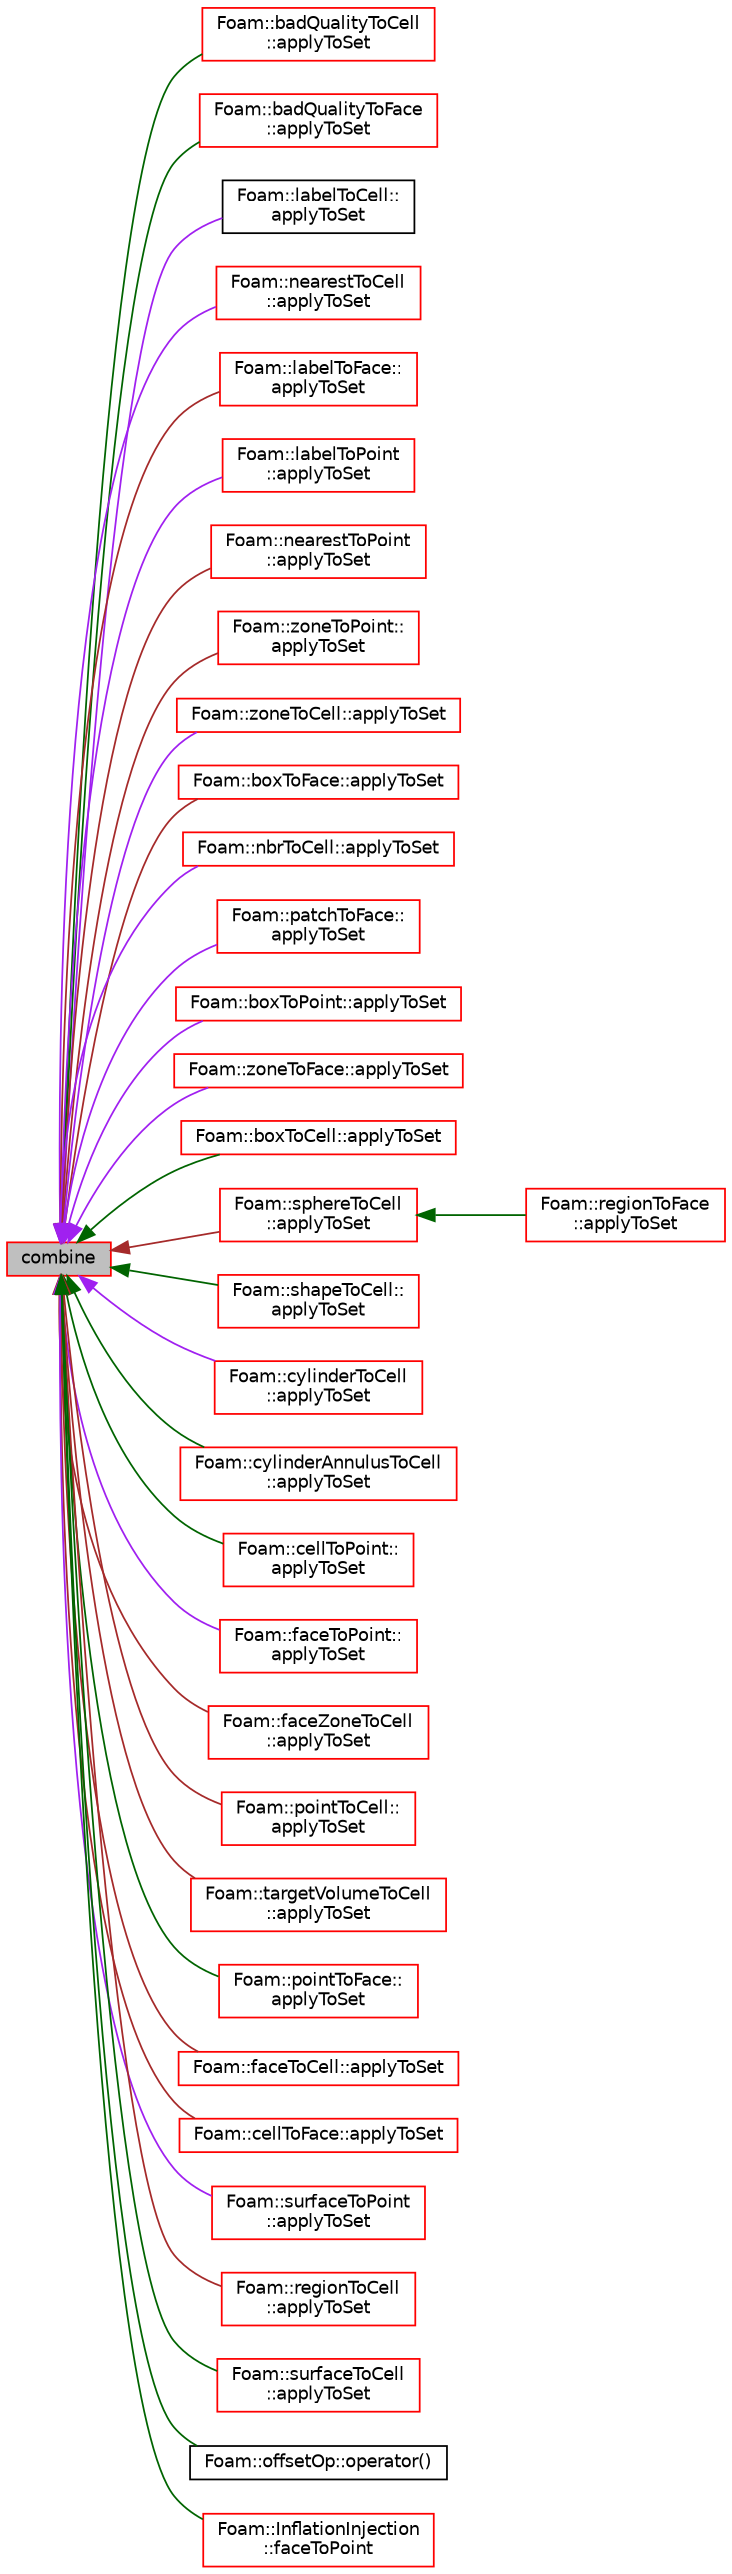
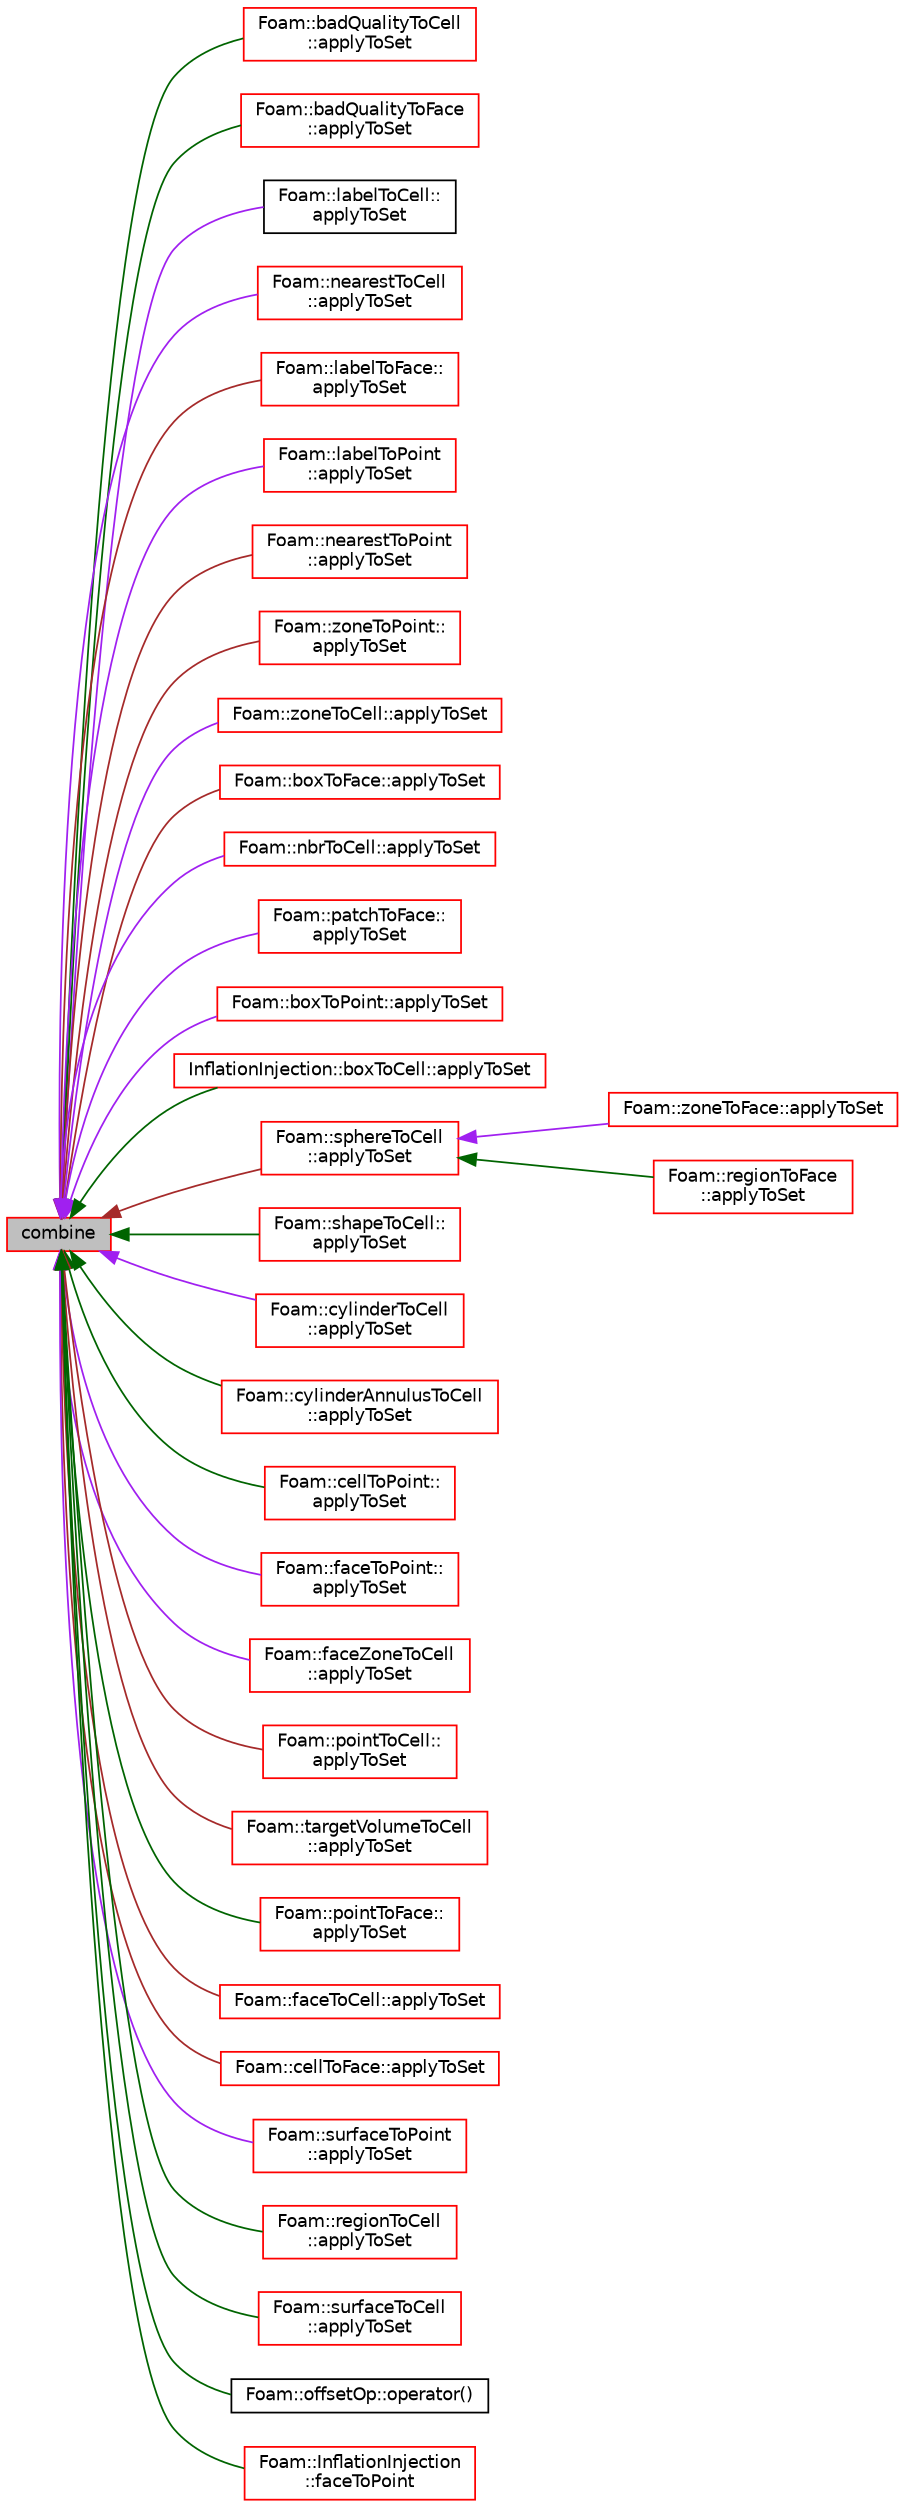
node "Foam::boxToCell::applyToSet": label "Foam::boxToCell::applyToSet" -> "InflationInjection::boxToCell::applyToSet"
edge "Foam::zoneToFace::applyToSet" -> "combine": now "Foam::zoneToFace::applyToSet" -> "Foam::sphereToCell ::applyToSet"
edge "Foam::faceZoneToCell ::applyToSet" -> "combine": color brown -> purple
edge "Foam::regionToCell ::applyToSet" -> "combine": color brown -> darkgreen
